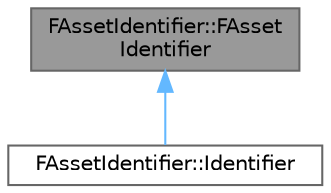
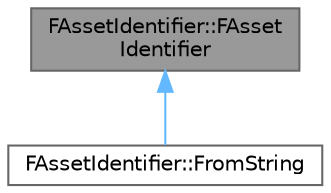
node "FAssetIdentifier::Identifier": label "FAssetIdentifier::Identifier" -> "FAssetIdentifier::FromString"
